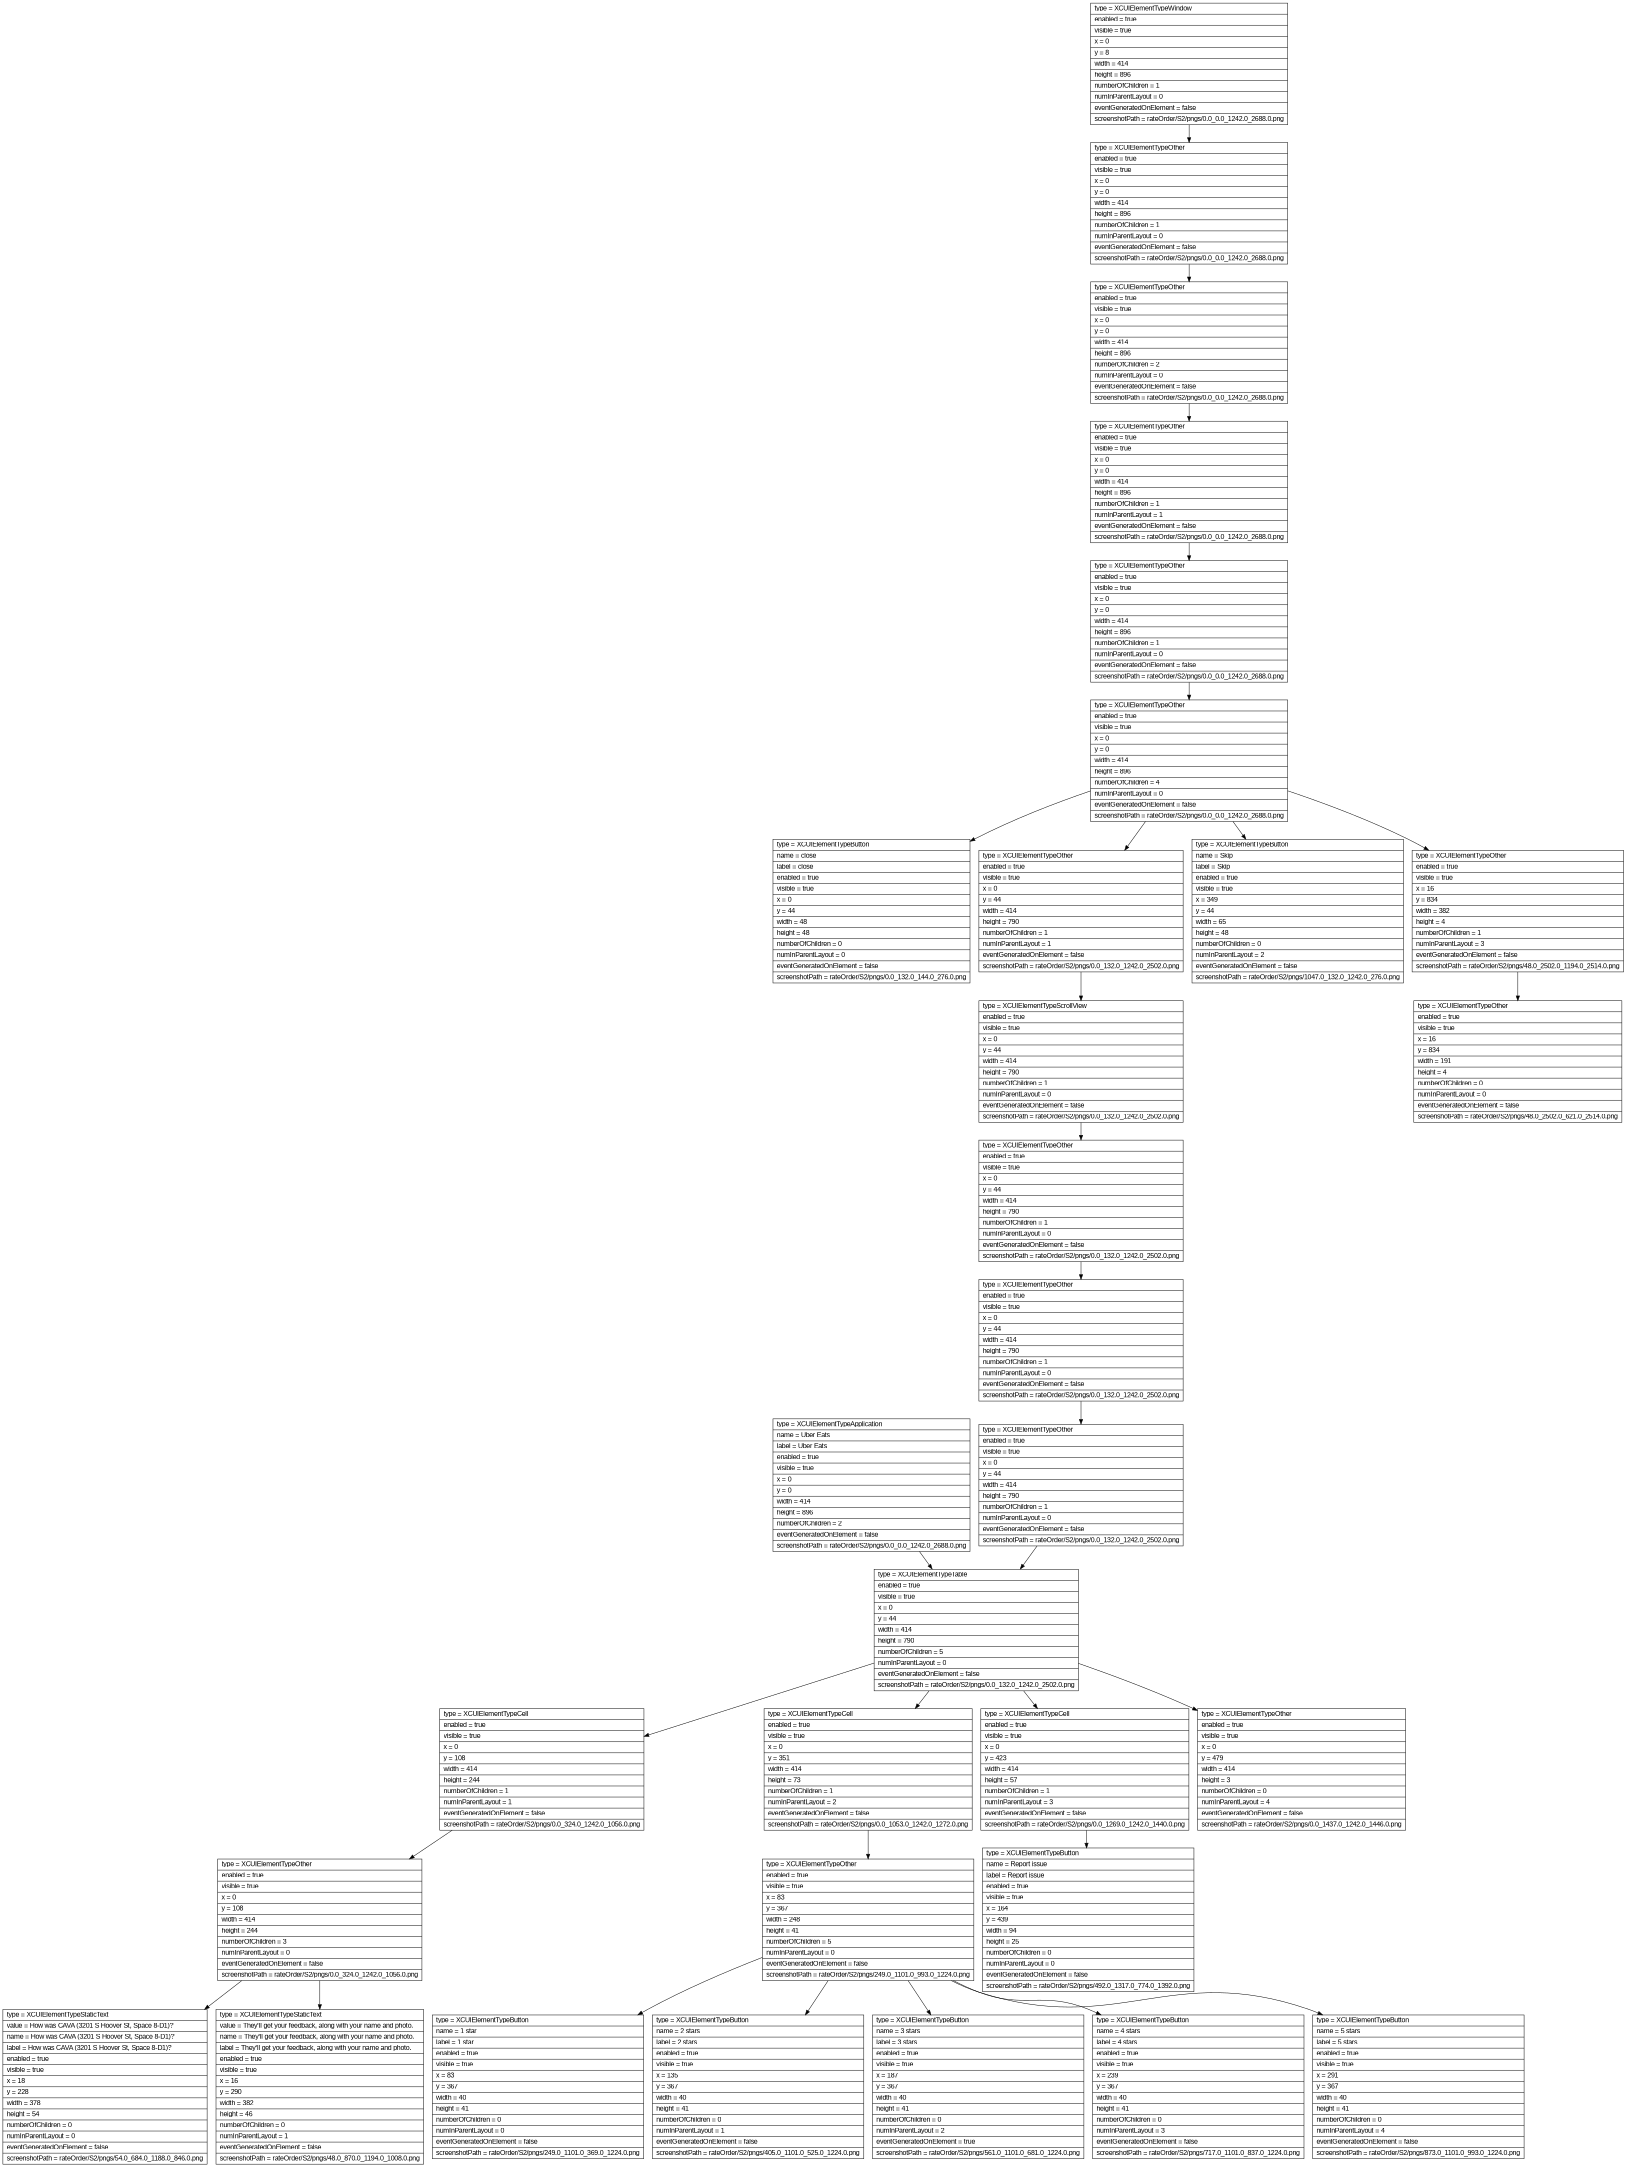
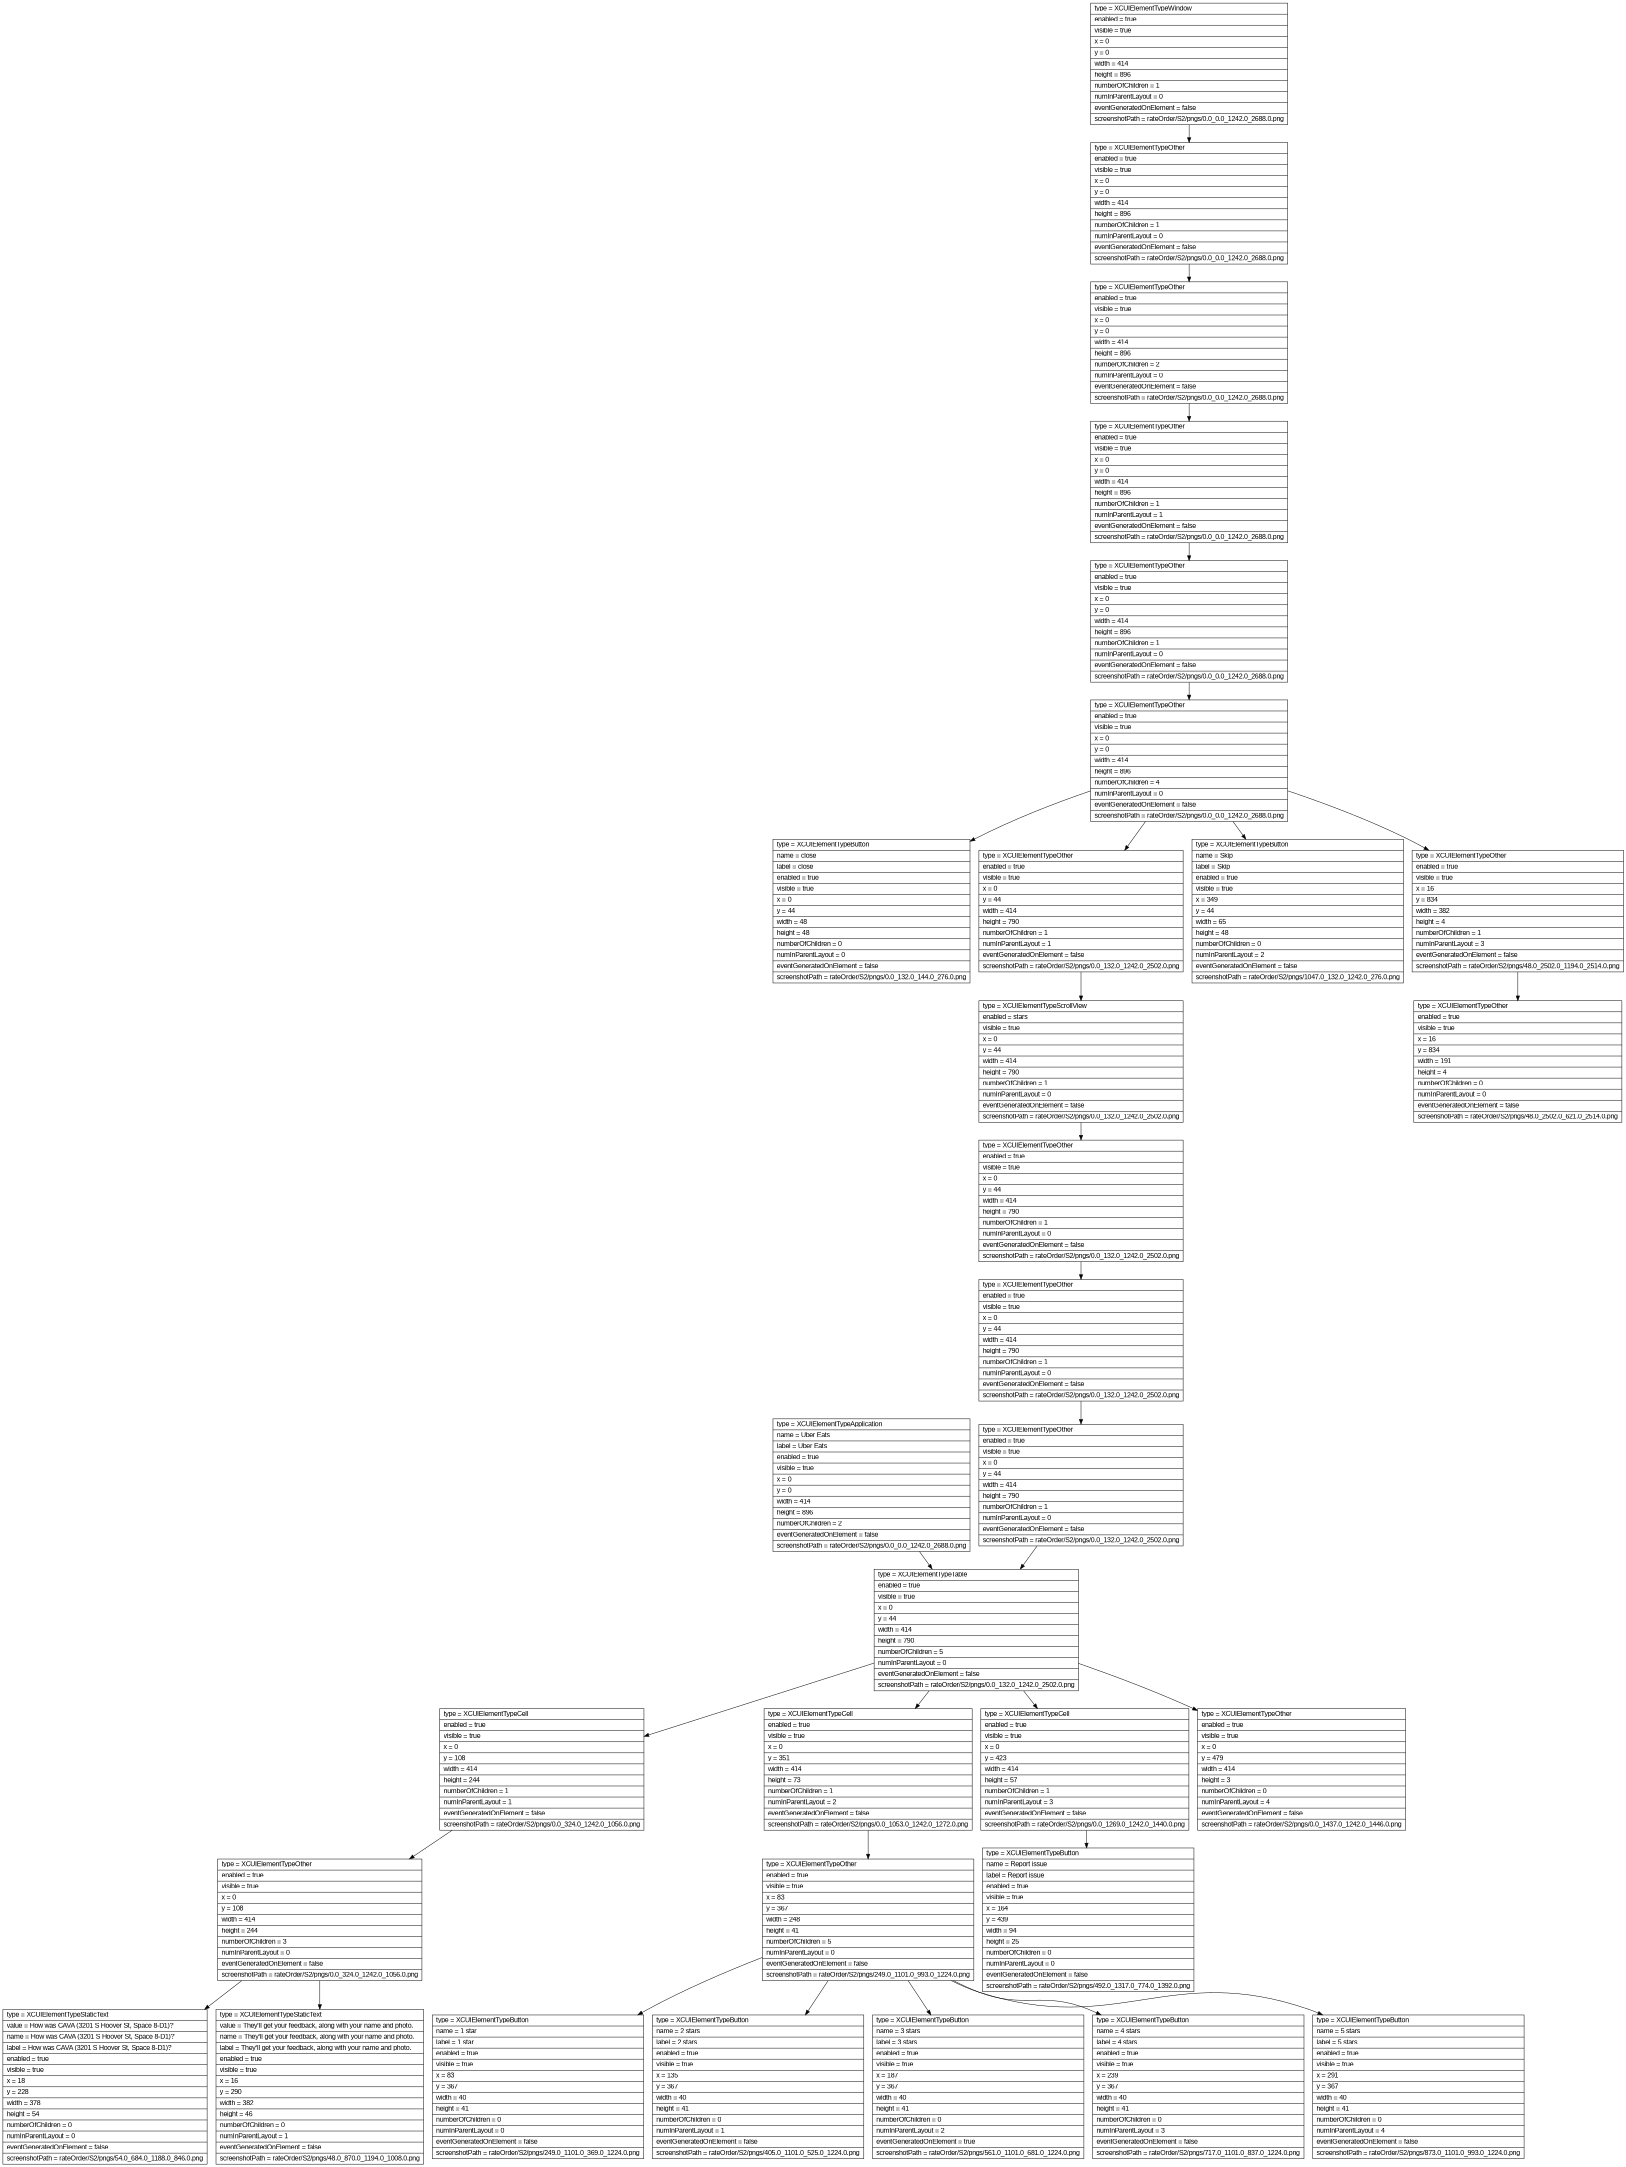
node "type = XCUIElementTypeWindow": text "y = 8" -> "y = 0"
node "type = XCUIElementTypeScrollView": text "enabled = true" -> "enabled = stars"
